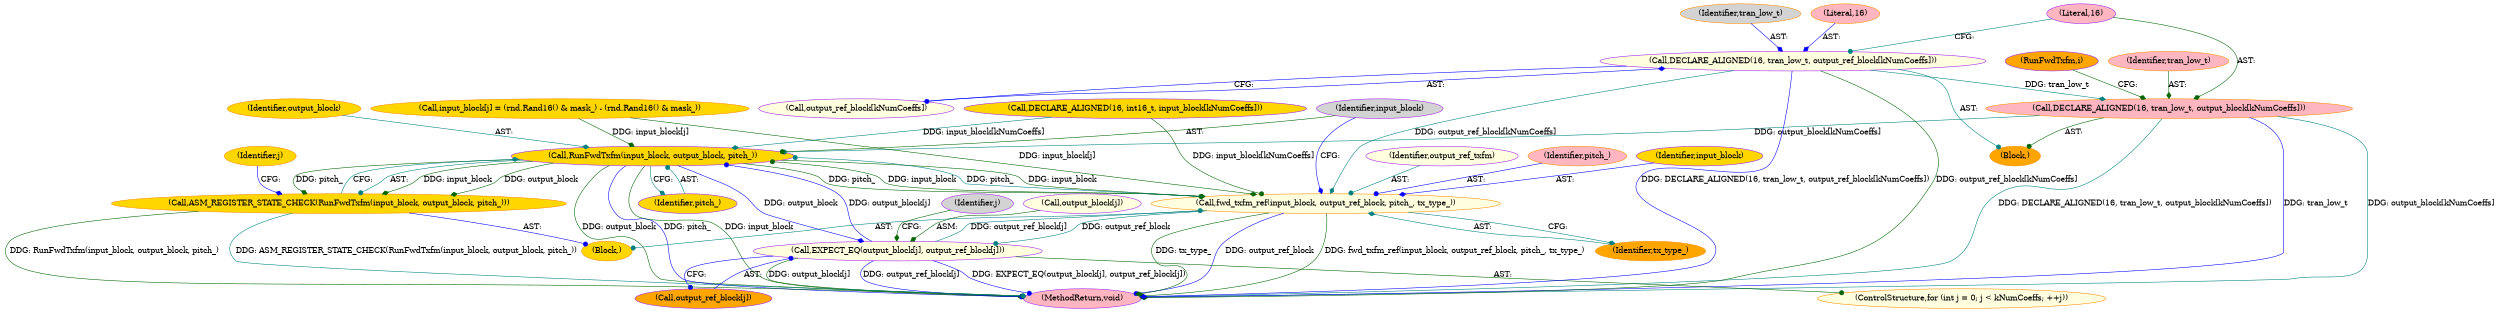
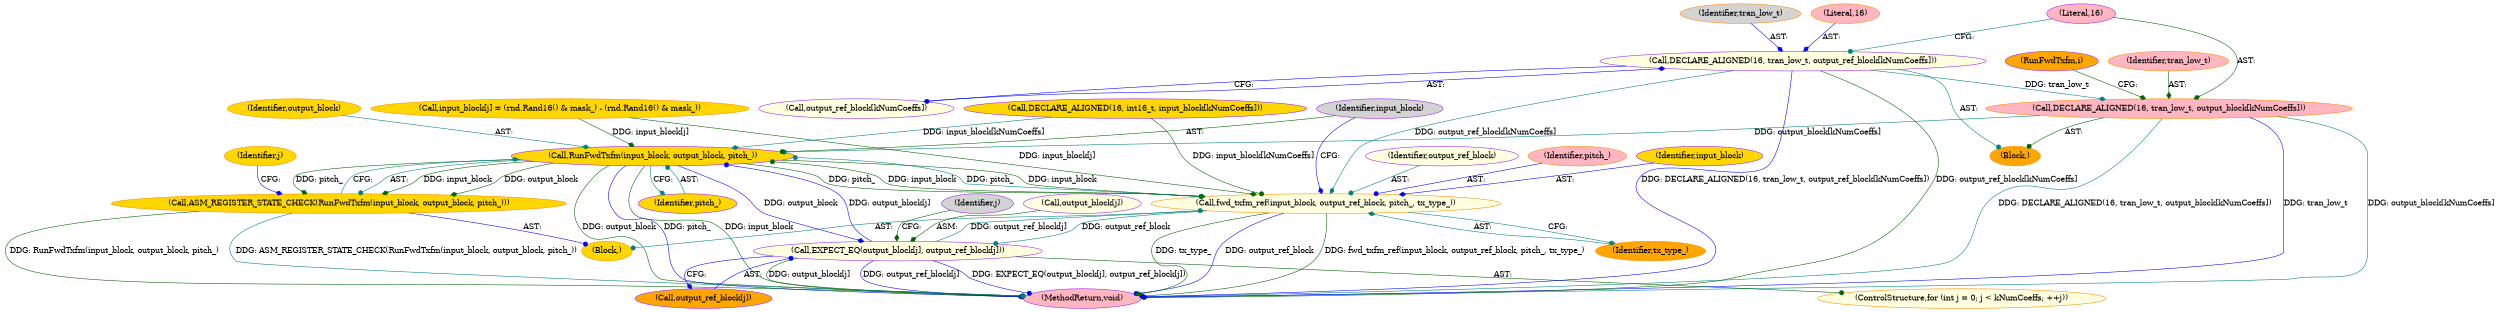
node "(Identifier,output_ref_txfm)": label "(Identifier,output_ref_txfm)" -> "(Identifier,output_ref_block)"
edge "(Call,EXPECT_EQ(output_block[j], output_ref_block[j]))" -> "(Call,output_ref_block[j])": arrowhead dot -> diamond
